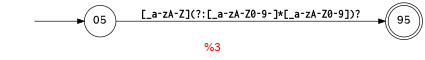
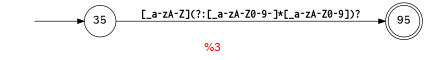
node "05": label "05" -> "35"
